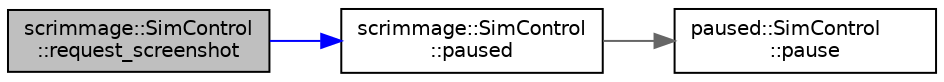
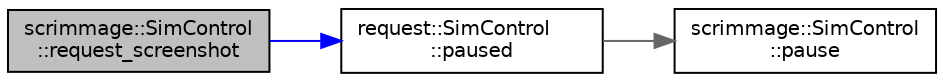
node "scrimmage::SimControl ::paused": label "scrimmage::SimControl ::paused" -> "request::SimControl ::paused"
node "paused::SimControl ::pause": label "paused::SimControl ::pause" -> "scrimmage::SimControl ::pause"
